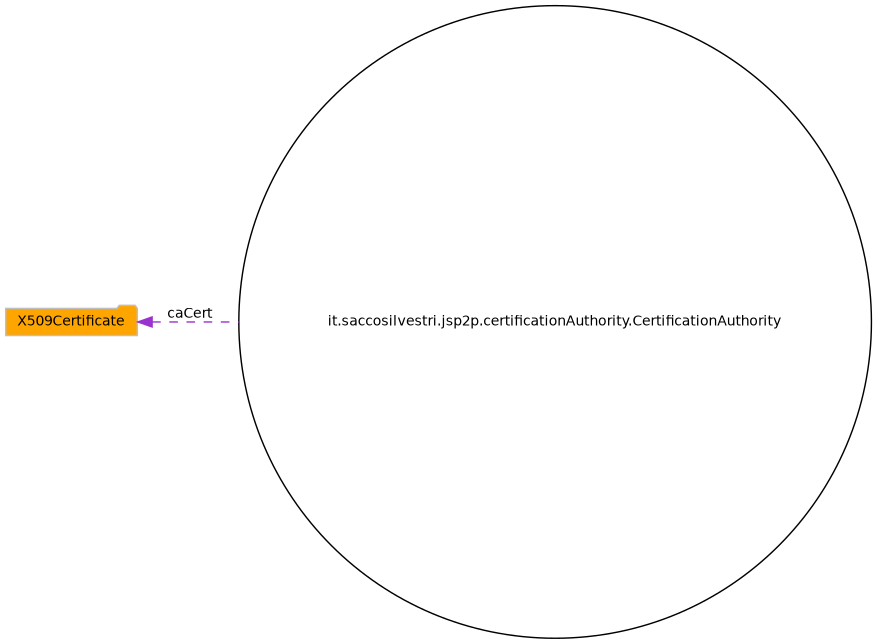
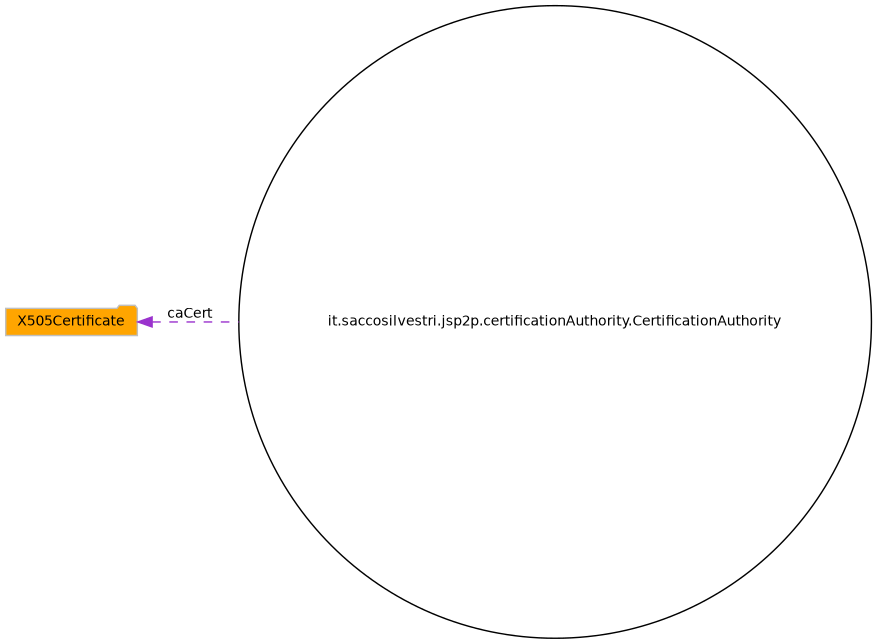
node "X509Certificate": label "X509Certificate" -> "X505Certificate"
